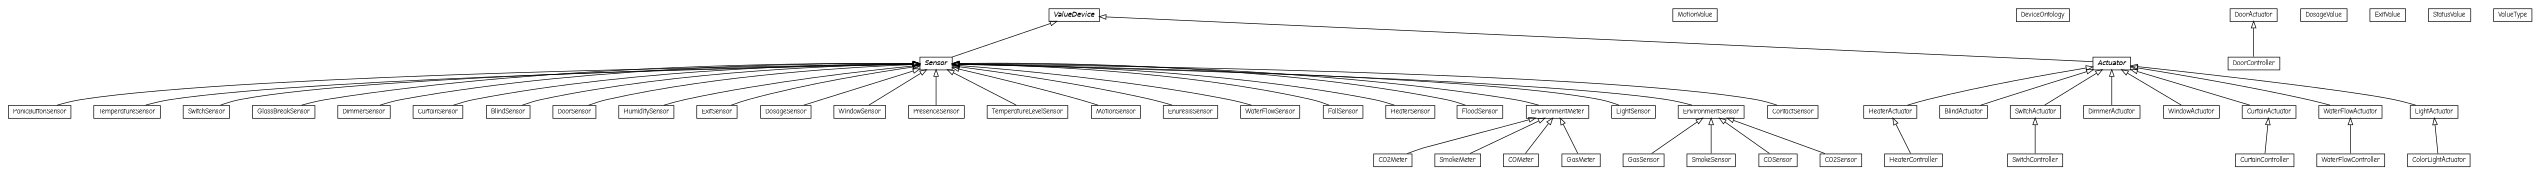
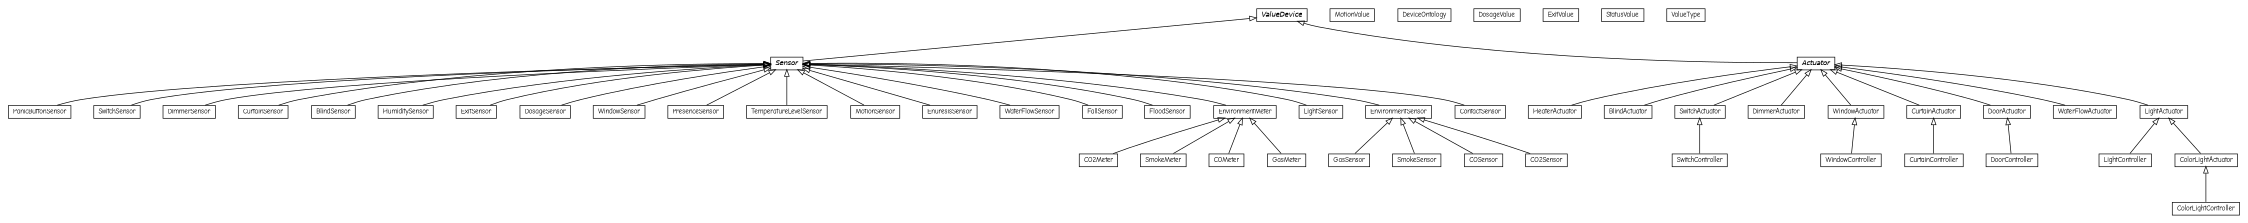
edge "DoorActuator" -> "Actuator": added
node "TemperatureSensor": removed
node "GlassBreakSensor": removed
node "DoorSensor": removed
node "HeaterSensor": removed
node "WindowController": added
node "HeaterController": removed
node "LightController": added
node "WaterFlowController": removed
node "ColorLightController": added
